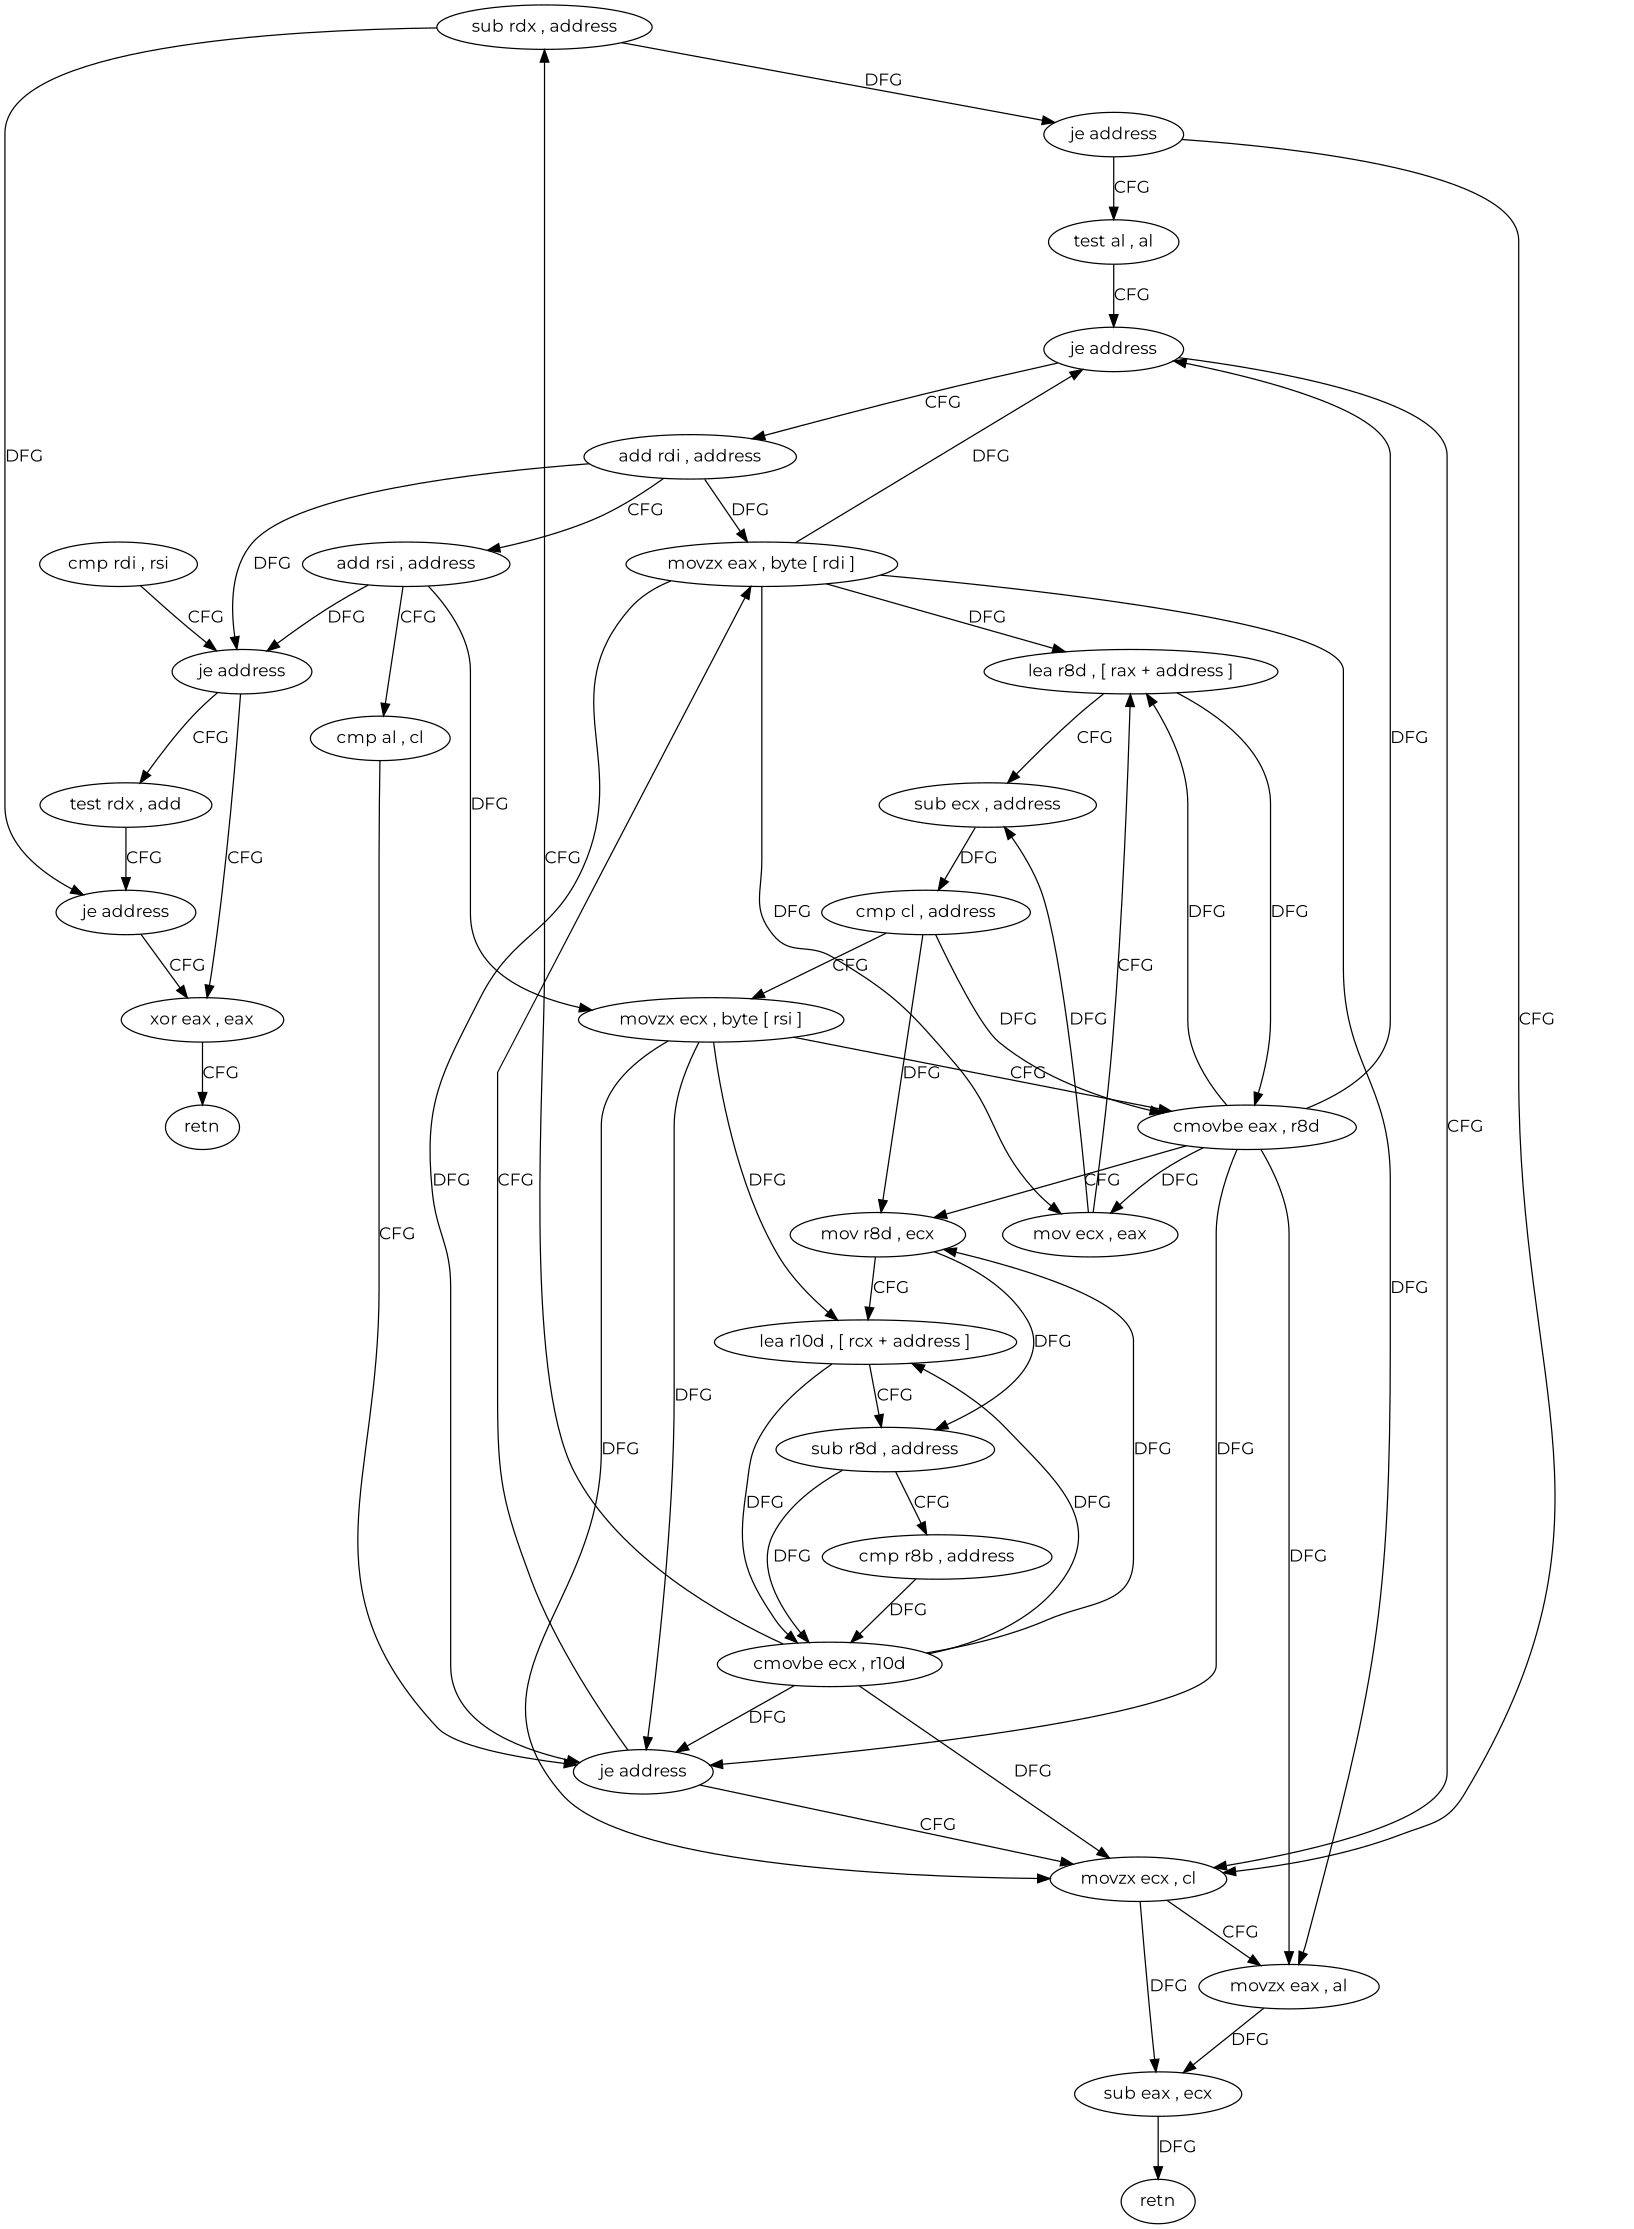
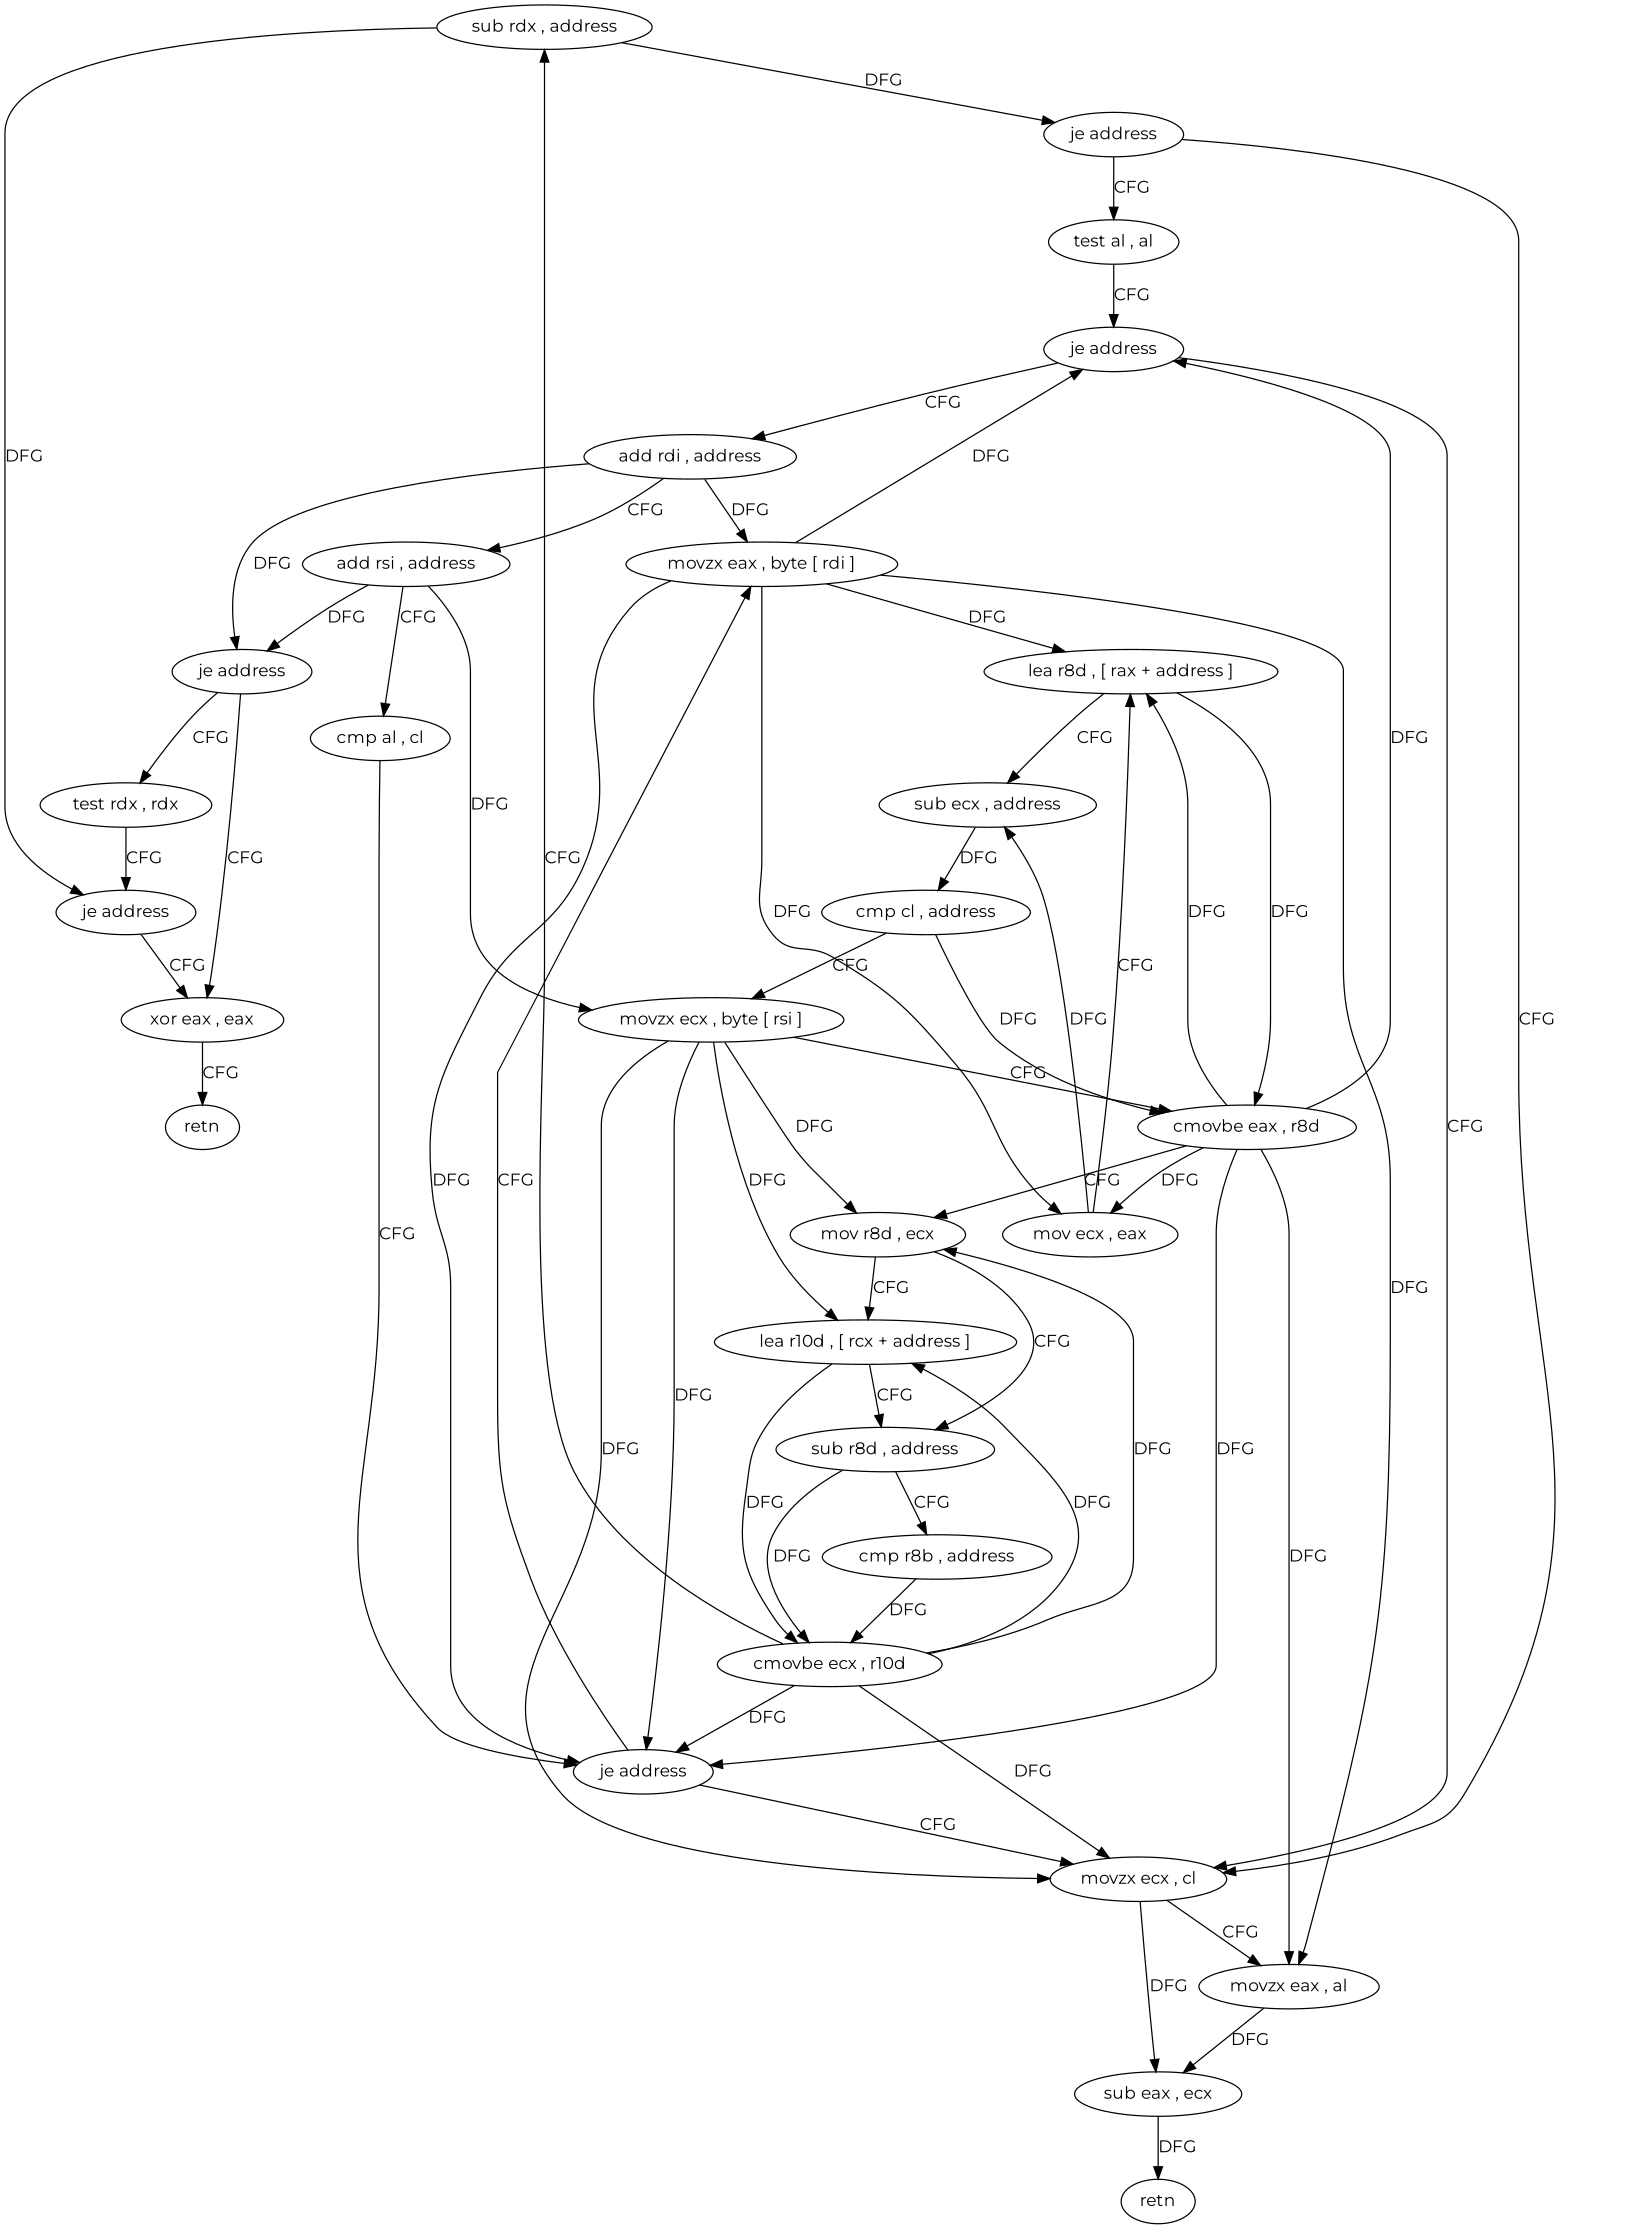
node "cmp rdi , rsi": removed
node "test rdx , add": label "test rdx , add" -> "test rdx , rdx"
edge "cmp cl , address" -> "mov r8d , ecx": now "movzx ecx , byte [ rsi ]" -> "mov r8d , ecx"
edge "mov r8d , ecx" -> "sub r8d , address": label "DFG" -> "CFG"
